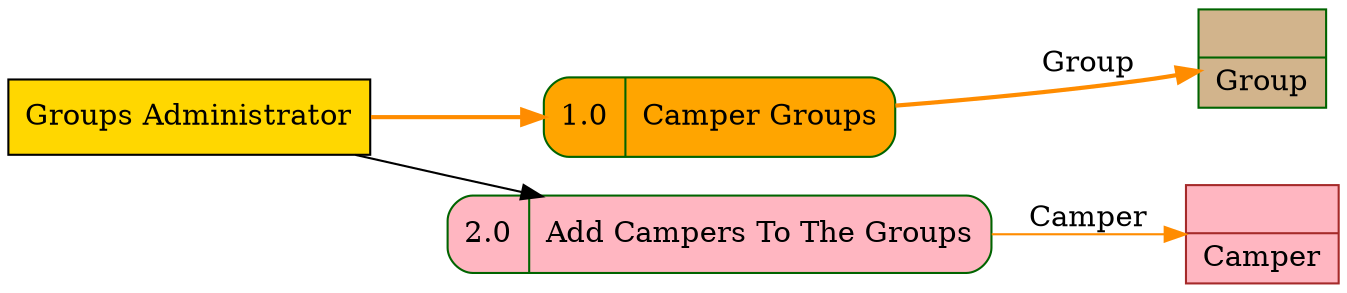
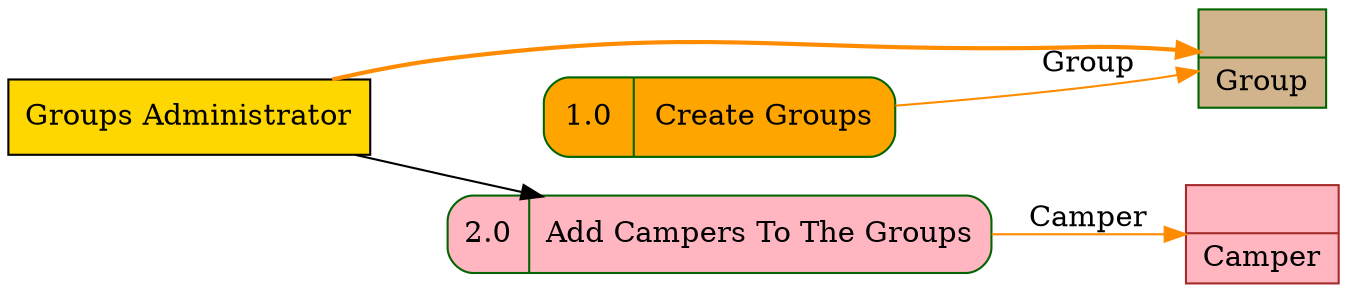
edge "1.0" -> "Group": style bold -> solid
node "1.0": text "Camper Groups" -> "Create Groups"
edge "Groups Administrator" -> "1.0": now "Groups Administrator" -> "Group"
